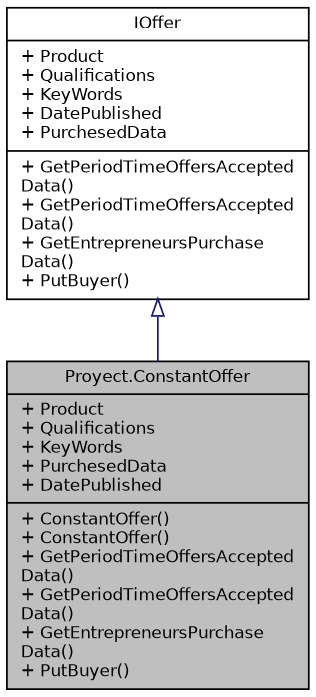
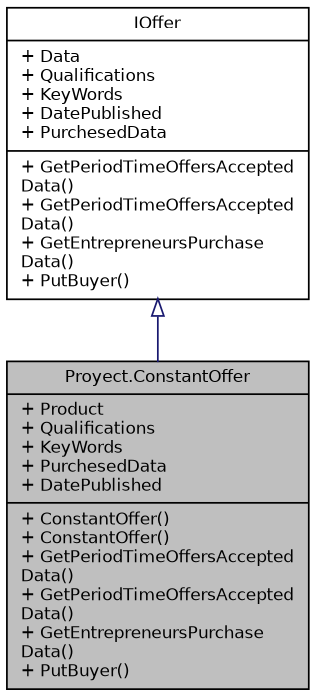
node "IOffer": text "+ Product" -> "+ Data"
